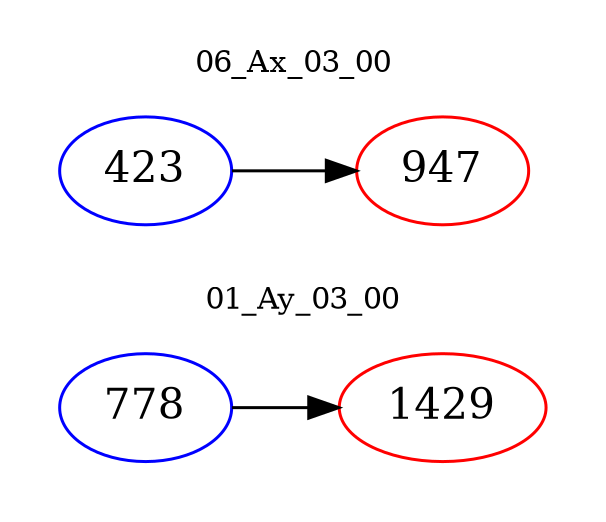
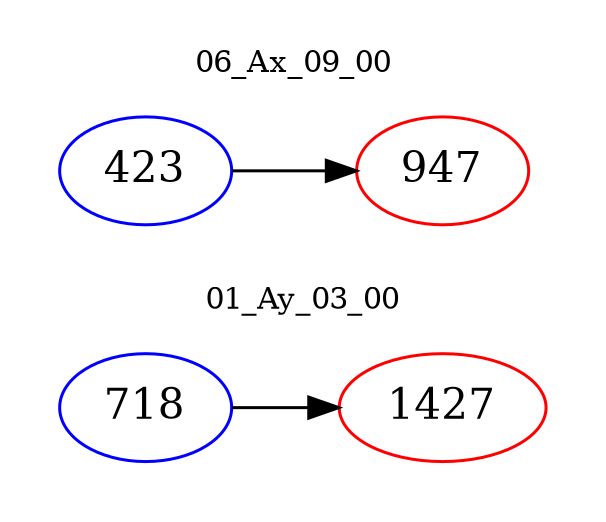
cluster "06_Ax_03_00": label "06_Ax_03_00" -> "06_Ax_09_00"
node "778": label "778" -> "718"
node "1429": label "1429" -> "1427"
